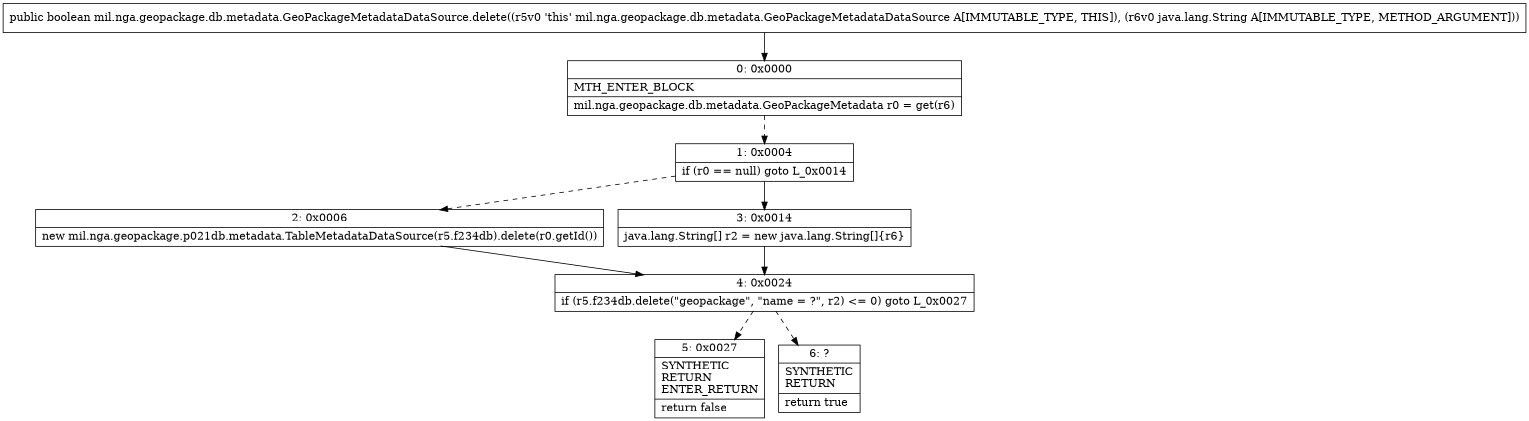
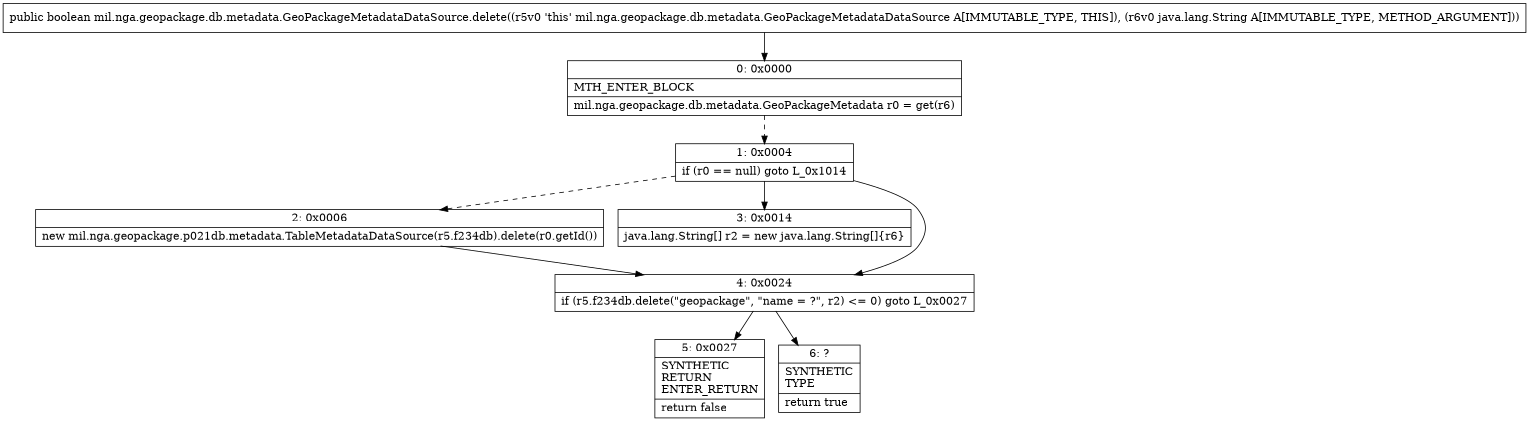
node "1: 0x0004": text "if (r0 == null) goto L_0x0014" -> "if (r0 == null) goto L_0x1014"
edge "3: 0x0014" -> "4: 0x0024": now "1: 0x0004" -> "4: 0x0024"
edge "4: 0x0024" -> "5: 0x0027": style dashed -> solid
edge "4: 0x0024" -> "6: ?": style dashed -> solid
node "6: ?": text "RETURN" -> "TYPE"
